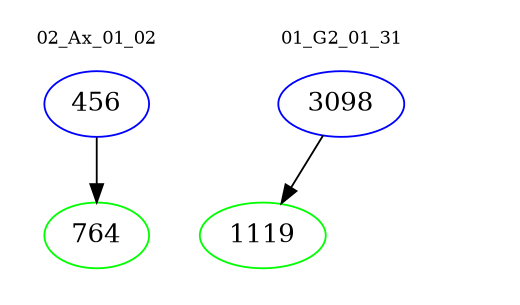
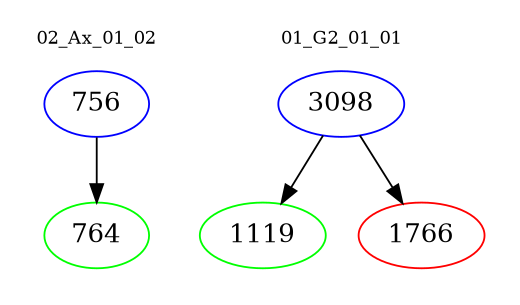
cluster "01_G2_01_31": label "01_G2_01_31" -> "01_G2_01_01"
node "456": label "456" -> "756"
node "1766": added
